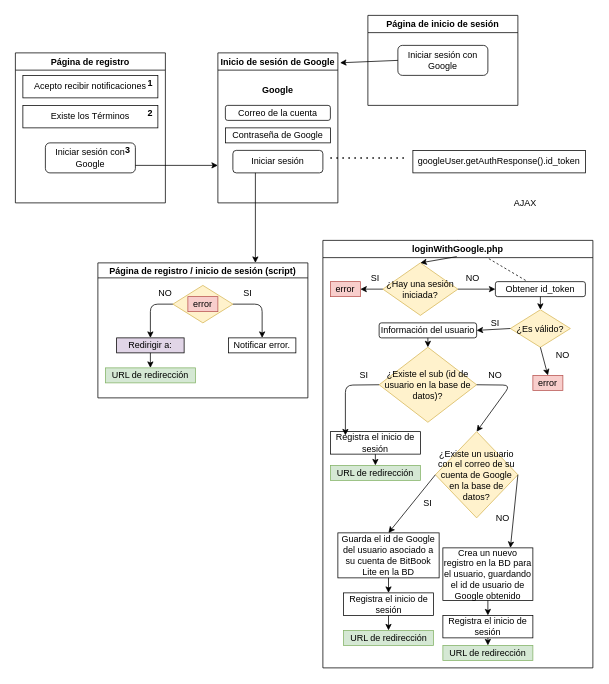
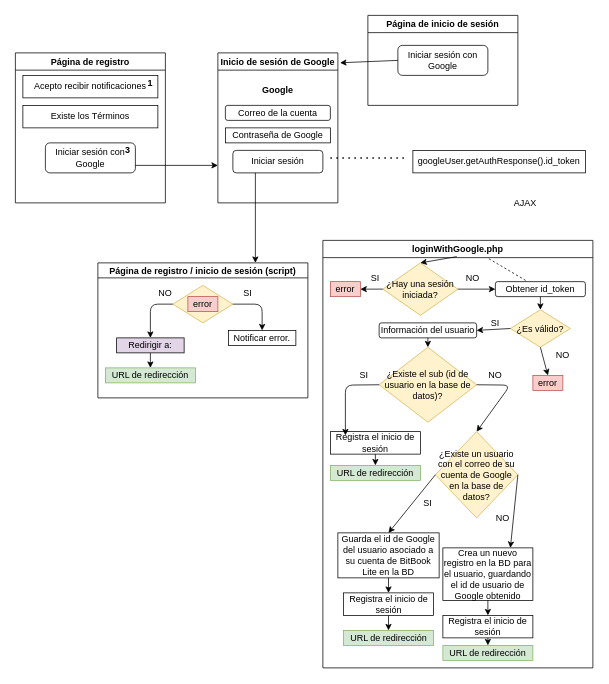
node "2": removed
node "Notificar error.": moved (262, 345) -> (262, 338)
